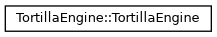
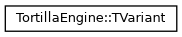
node "TortillaEngine::TortillaEngine": label "TortillaEngine::TortillaEngine" -> "TortillaEngine::TVariant"
